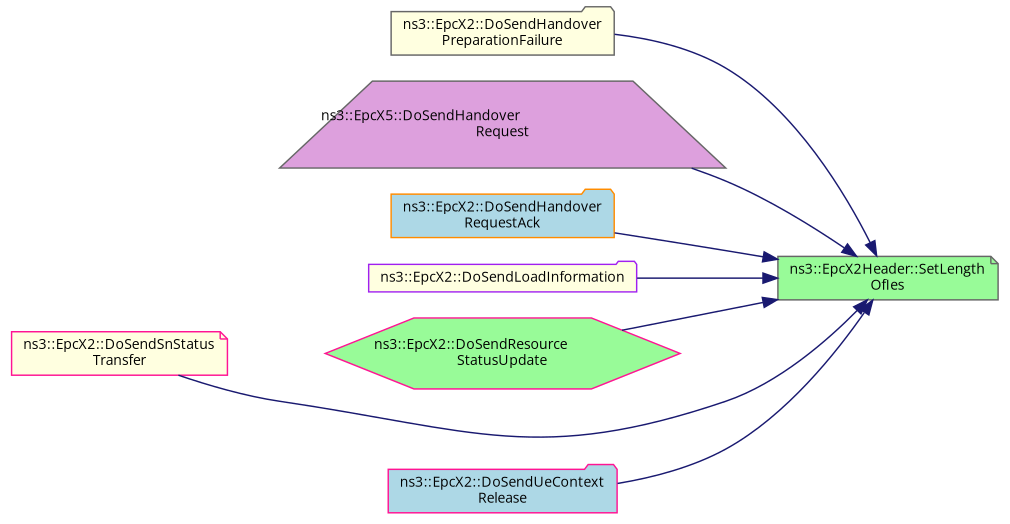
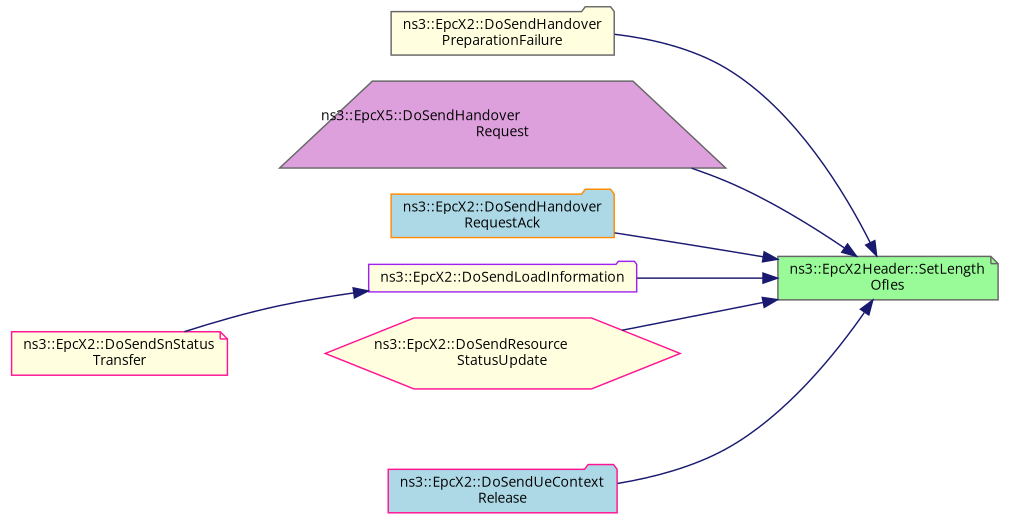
node "ns3::EpcX2::DoSendResource StatusUpdate": fillcolor palegreen -> lightyellow
edge "ns3::EpcX2::DoSendSnStatus Transfer" -> "ns3::EpcX2Header::SetLength OfIes": now "ns3::EpcX2::DoSendSnStatus Transfer" -> "ns3::EpcX2::DoSendLoadInformation"
